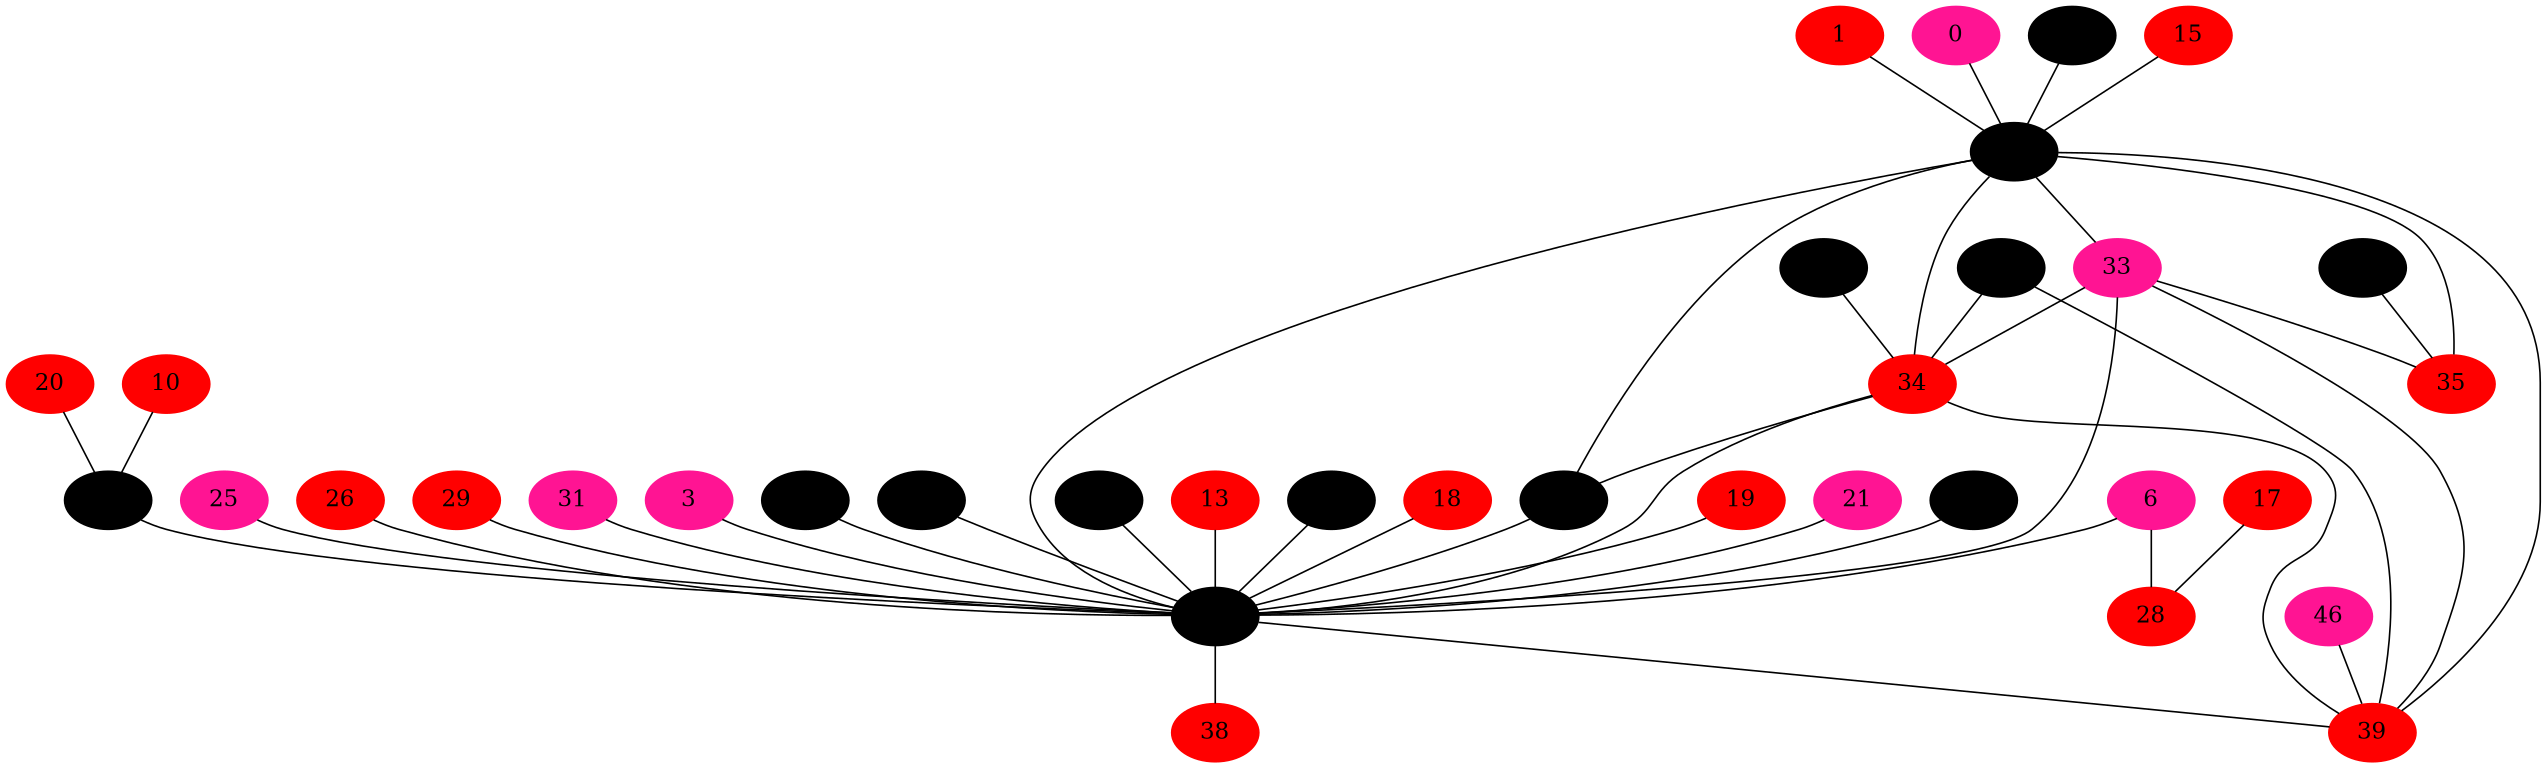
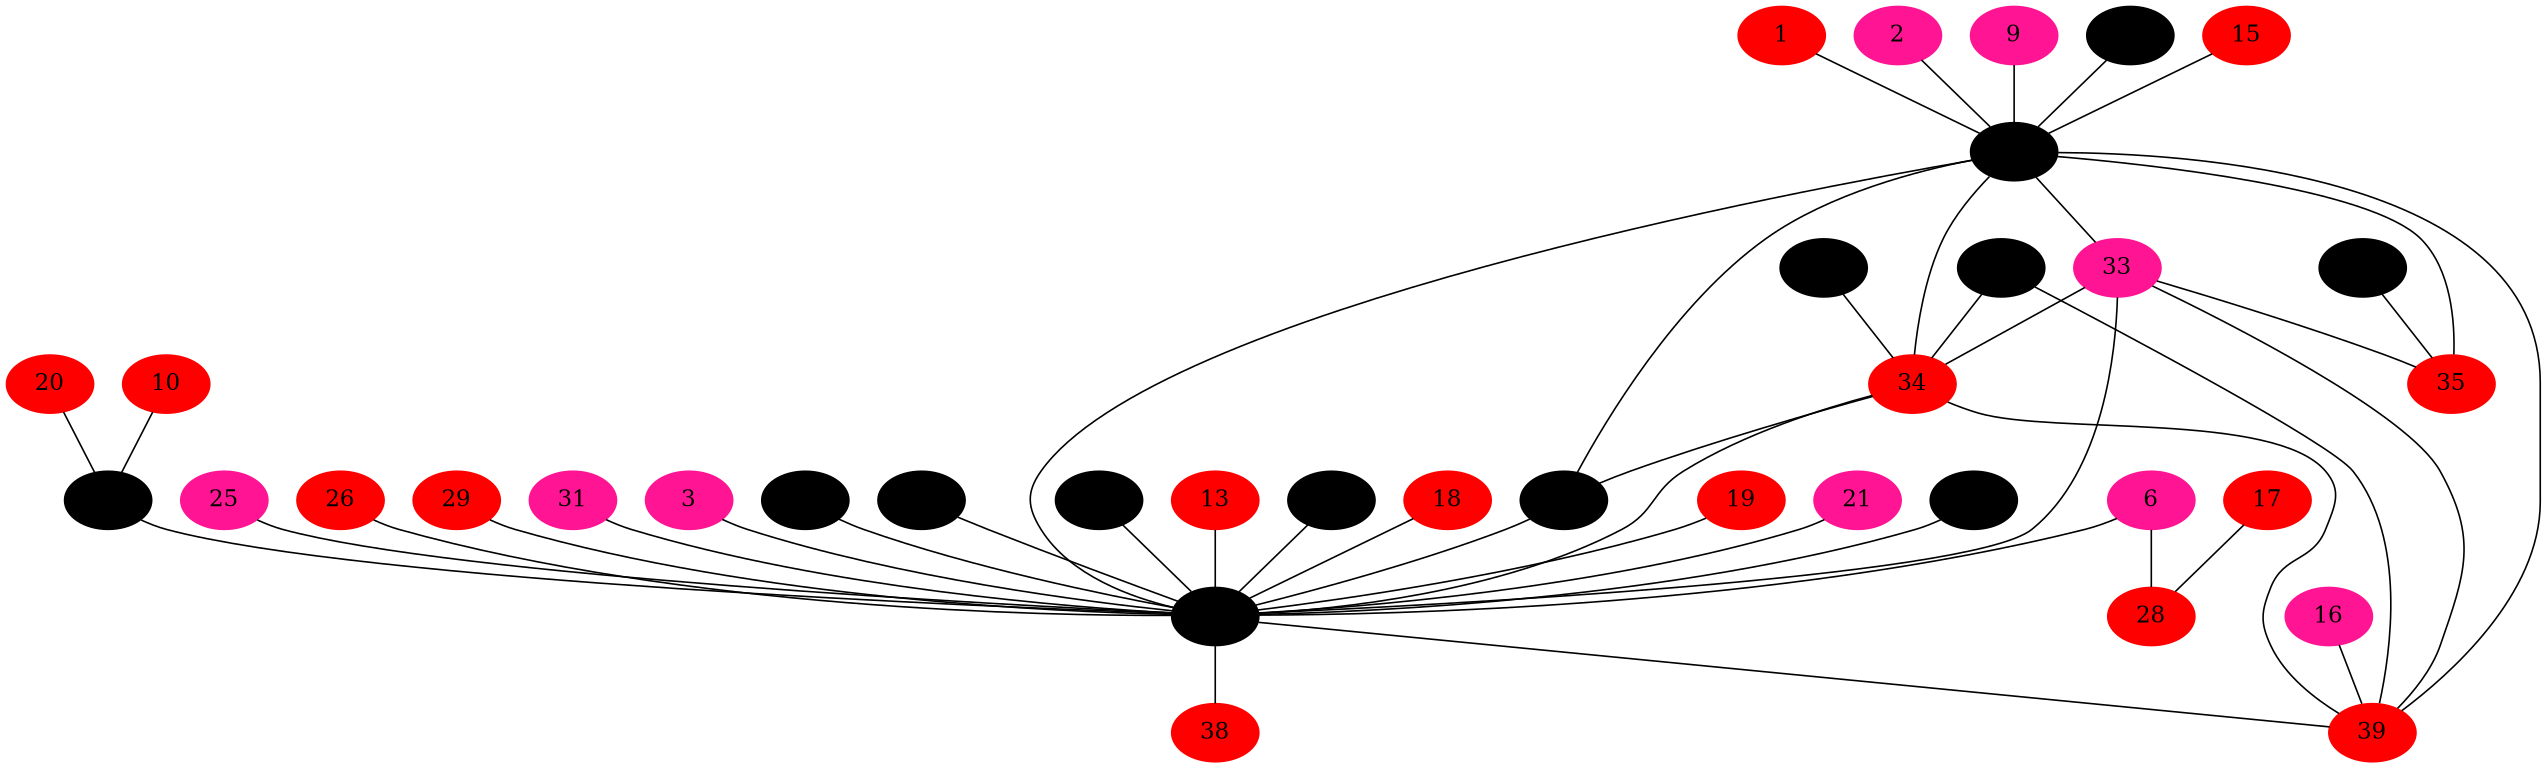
node "0": label "0" -> "2"
node "9": added
node "46": label "46" -> "16"
